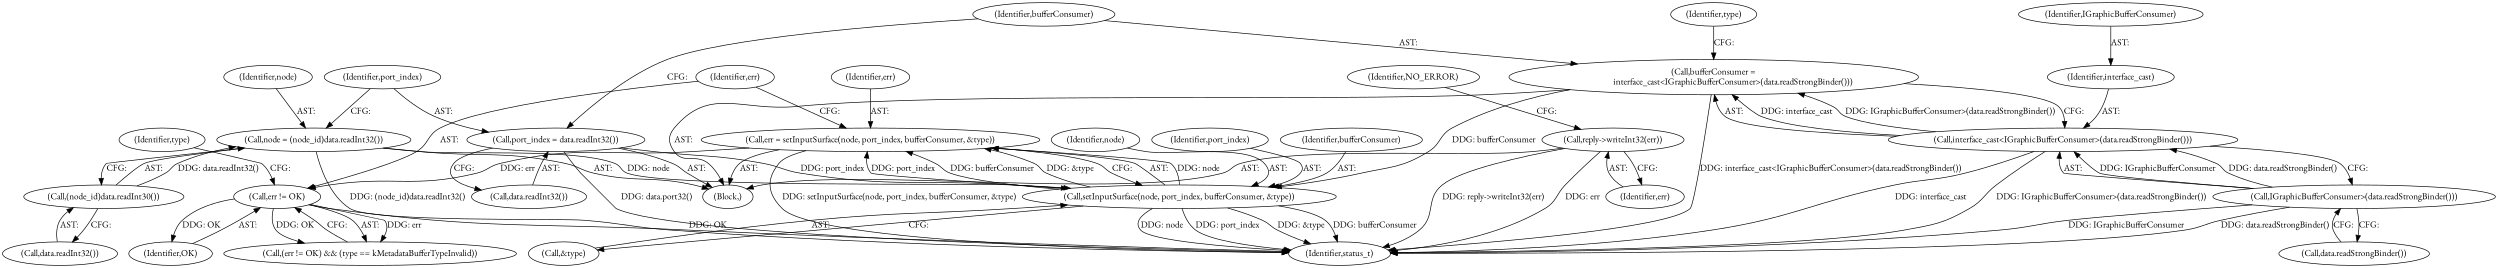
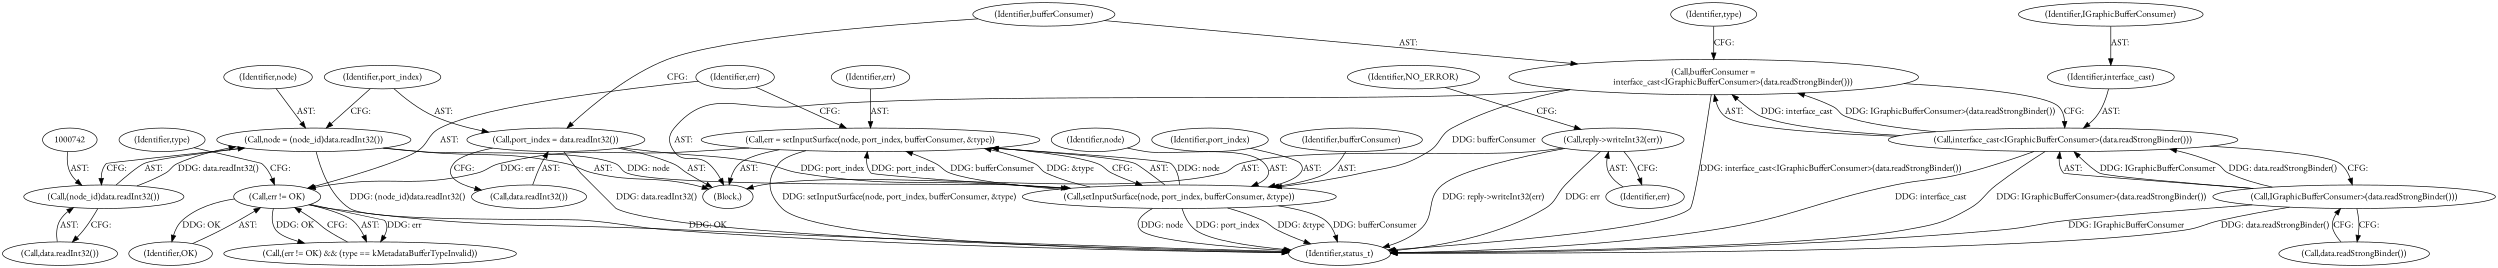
node "1000742": added
node "(Call,(node_id)data.readInt30())": label "(Call,(node_id)data.readInt30())" -> "(Call,(node_id)data.readInt32())"
edge "(Call,port_index = data.readInt32())" -> "(Identifier,status_t)": label "DDG: data.port32()" -> "DDG: data.readInt32()"
node "(Call,&type)": removed
